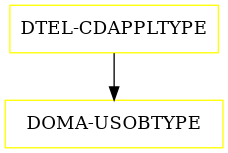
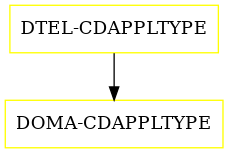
node "DOMA-USOBTYPE": label "DOMA-USOBTYPE" -> "DOMA-CDAPPLTYPE"
